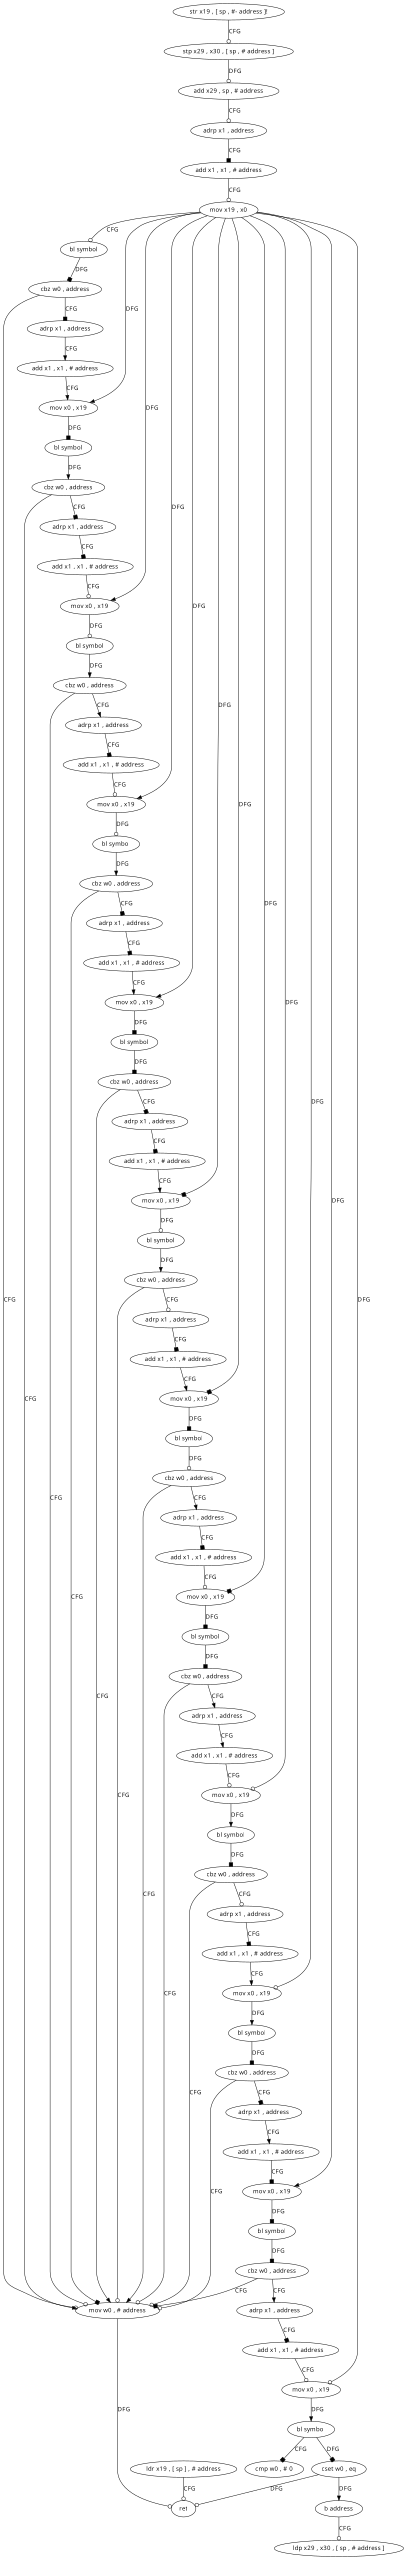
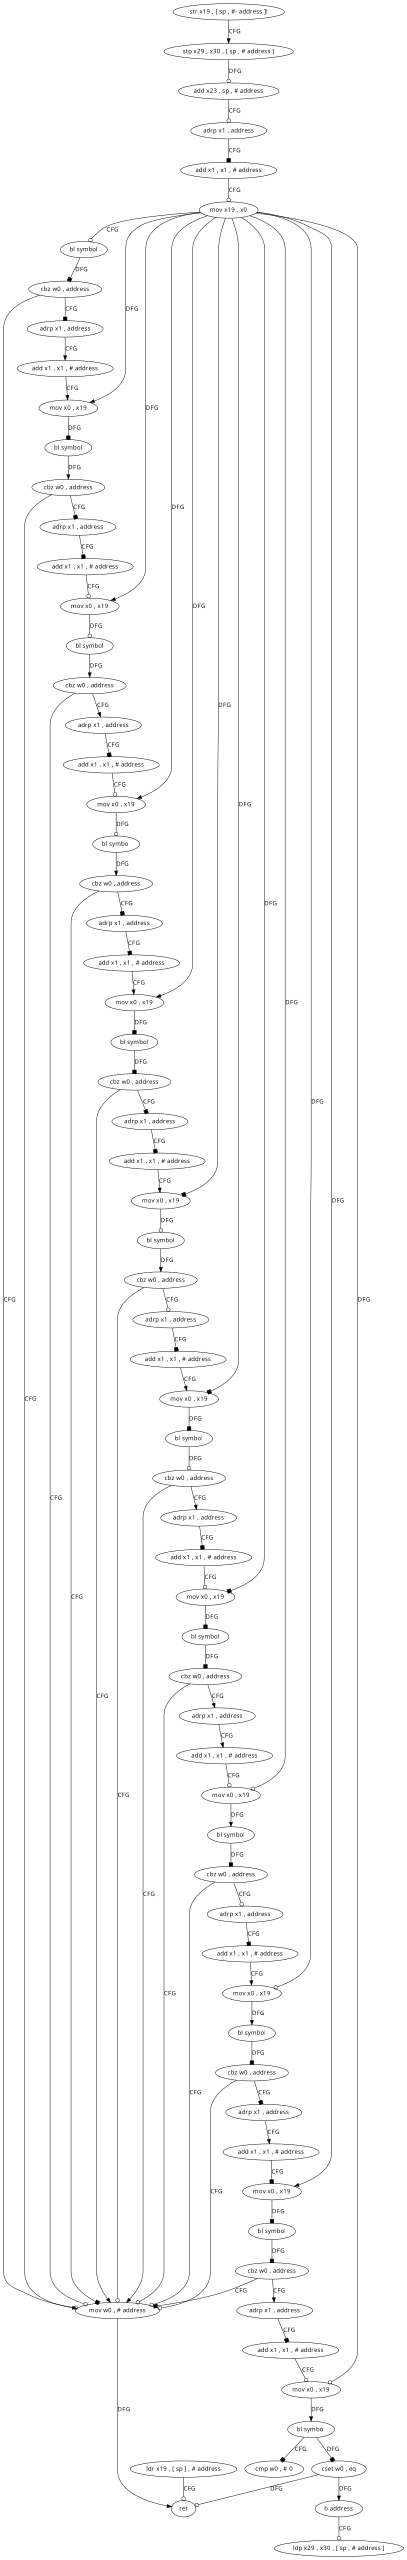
edge "str x19 , [ sp , #- address ]!" -> "stp x29 , x30 , [ sp , # address ]": arrowhead odot -> normal
node "add x29 , sp , # address": label "add x29 , sp , # address" -> "add x23 , sp , # address"
edge "mov w0 , # address" -> "ret": arrowhead odot -> normal
